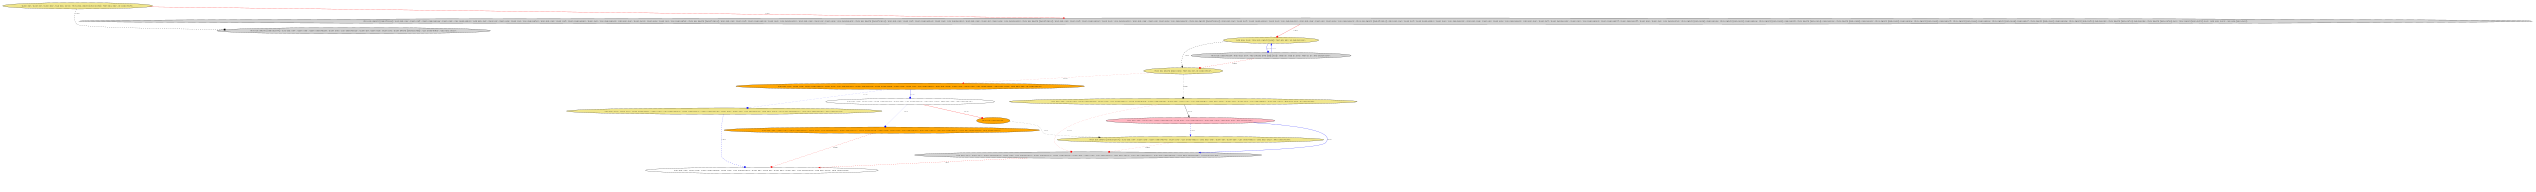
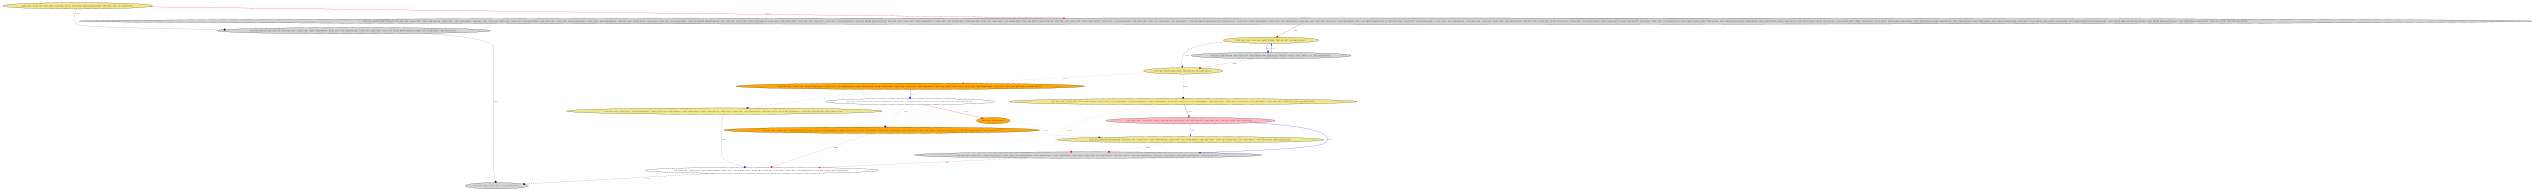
node "'sub esp, 0xc', 'push ebx', 'call 0x8048eb0',": added
